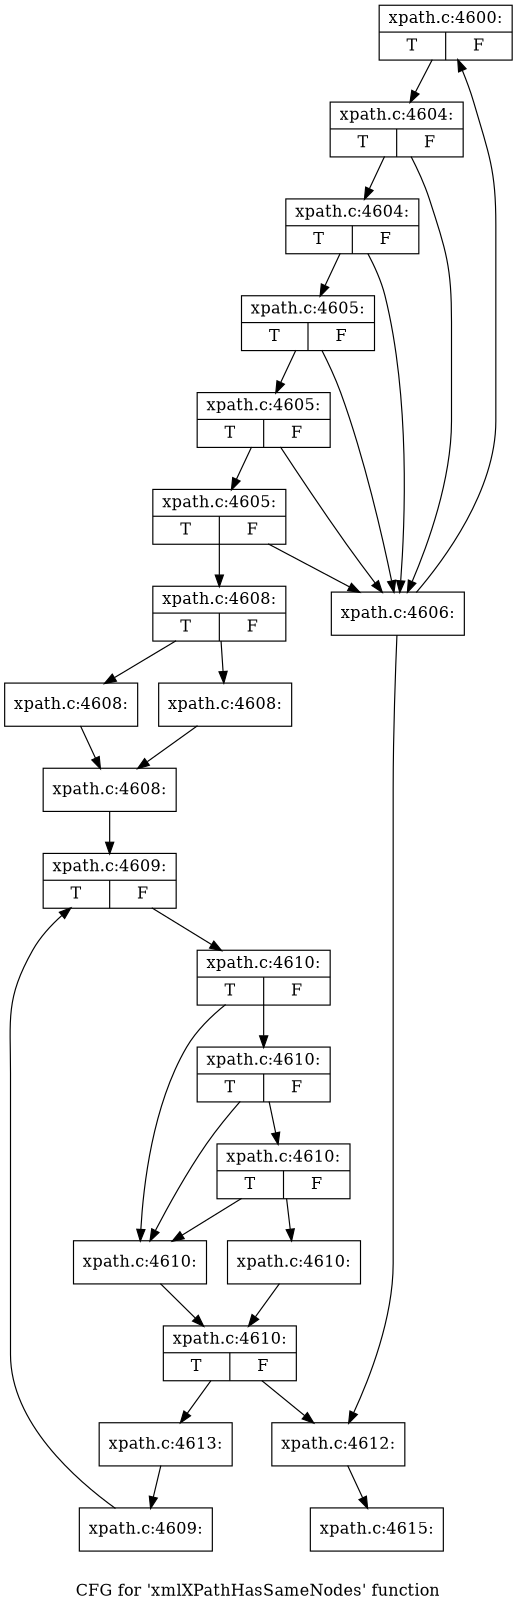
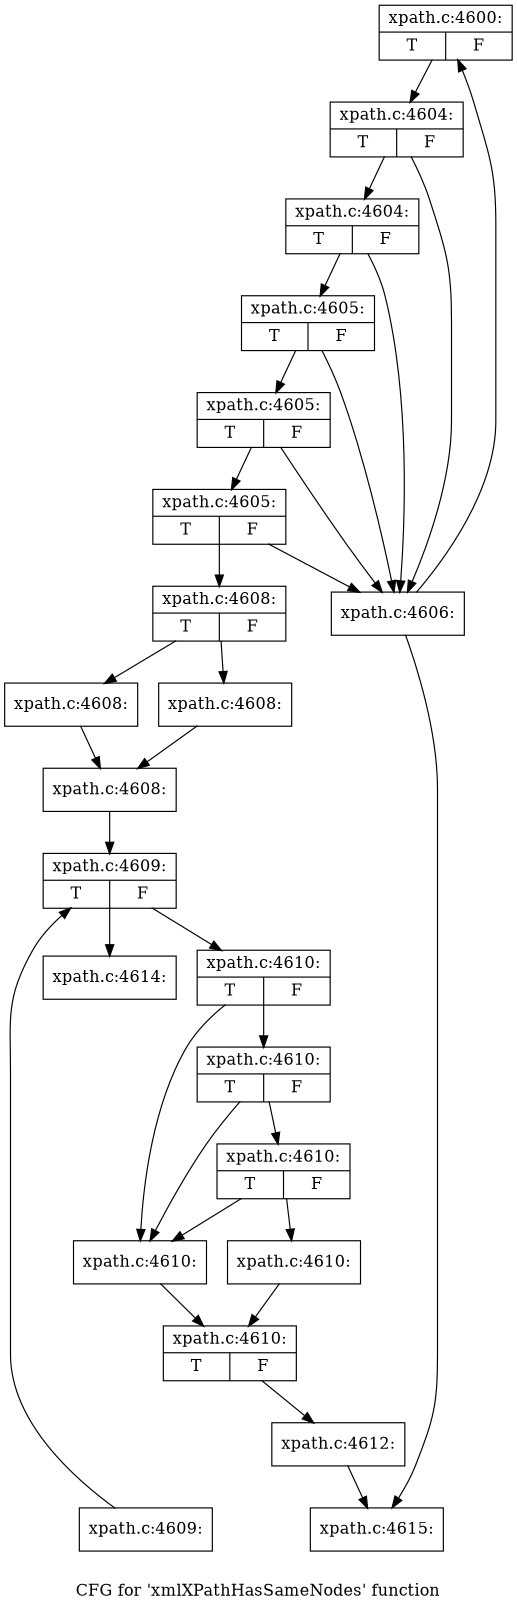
node "xpath.c:4614:": added
edge "xpath.c:4606:" -> "xpath.c:4612:": now "xpath.c:4606:" -> "xpath.c:4615:"
node "xpath.c:4613:": removed
